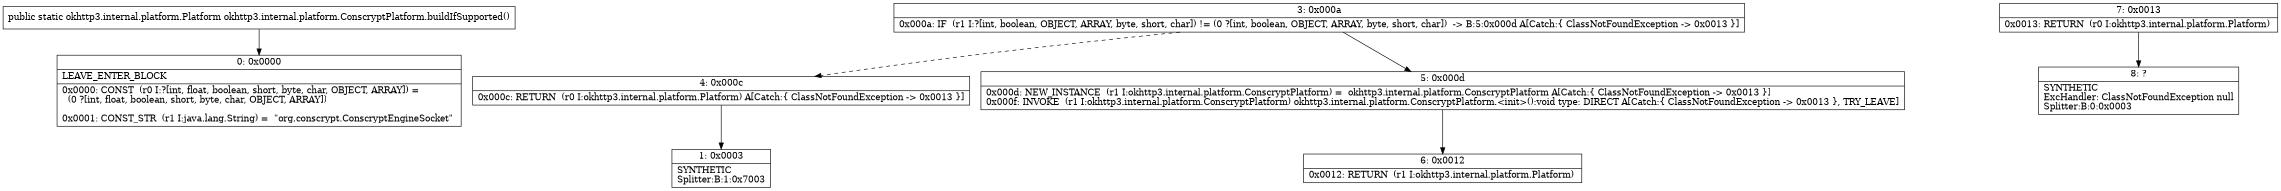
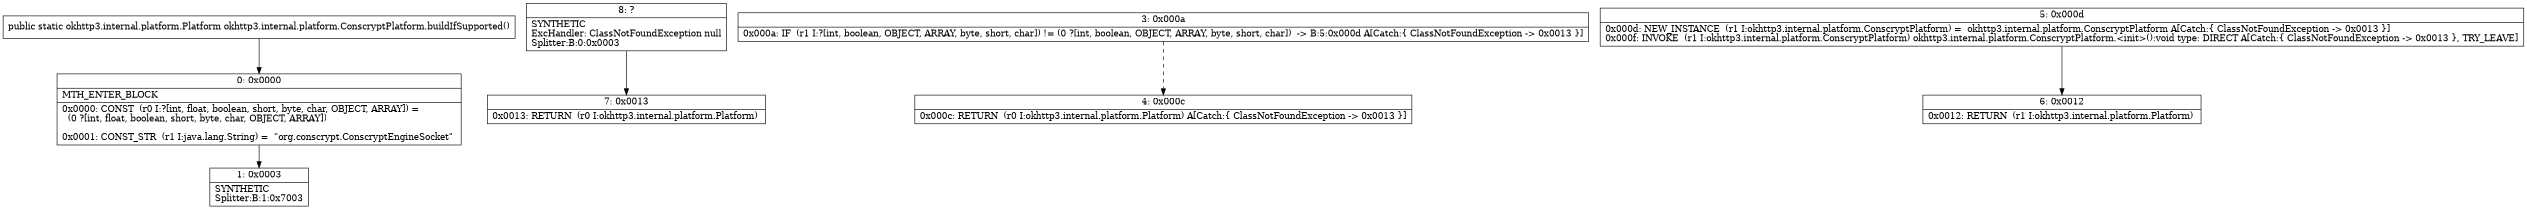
edge "7: 0x0013" -> "8: ?": reversed
edge "3: 0x000a" -> "5: 0x000d": removed
node "0: 0x0000": text "LEAVE_ENTER_BLOCK" -> "MTH_ENTER_BLOCK"
edge "4: 0x000c" -> "1: 0x0003": now "0: 0x0000" -> "1: 0x0003"
